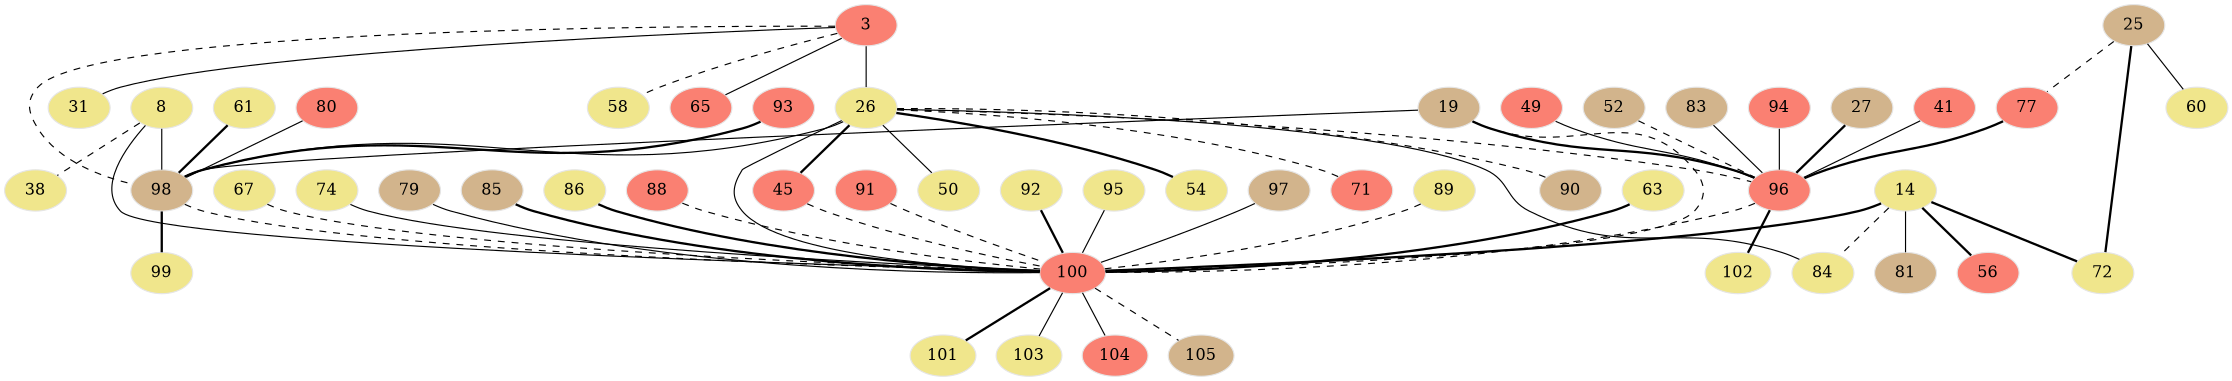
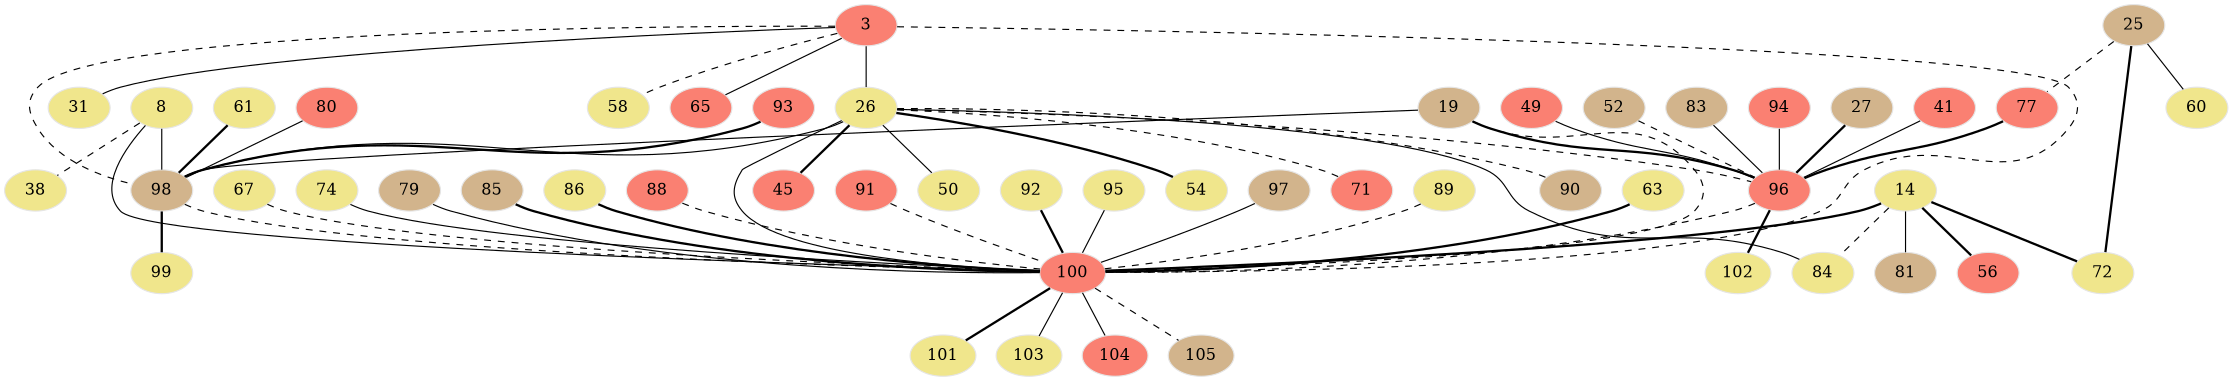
edge "45" -- "100": now "3" -- "100"
